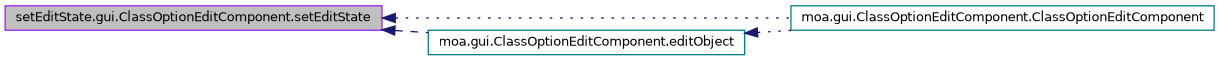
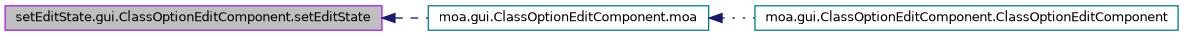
edge "moa.gui.ClassOptionEditComponent.ClassOptionEditComponent" -> "setEditState.gui.ClassOptionEditComponent.setEditState": removed
node "moa.gui.ClassOptionEditComponent.editObject": label "moa.gui.ClassOptionEditComponent.editObject" -> "moa.gui.ClassOptionEditComponent.moa"
